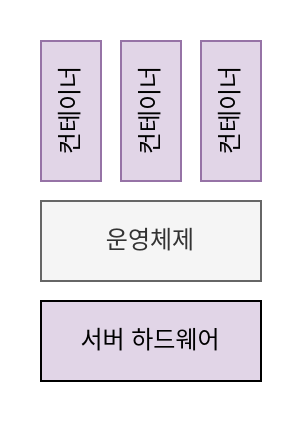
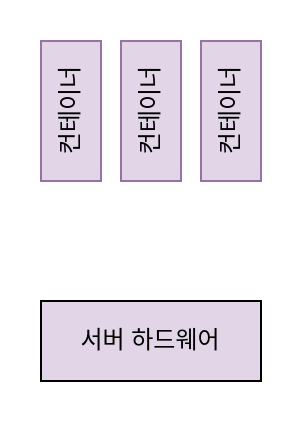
node "운영체제": removed
